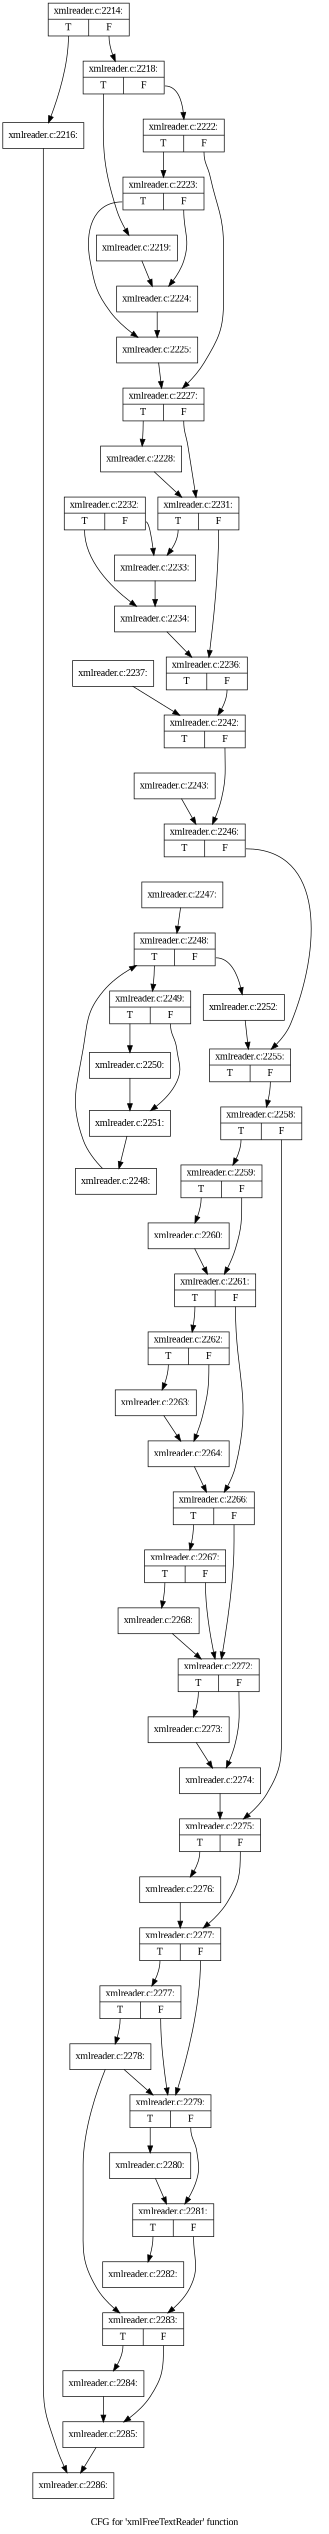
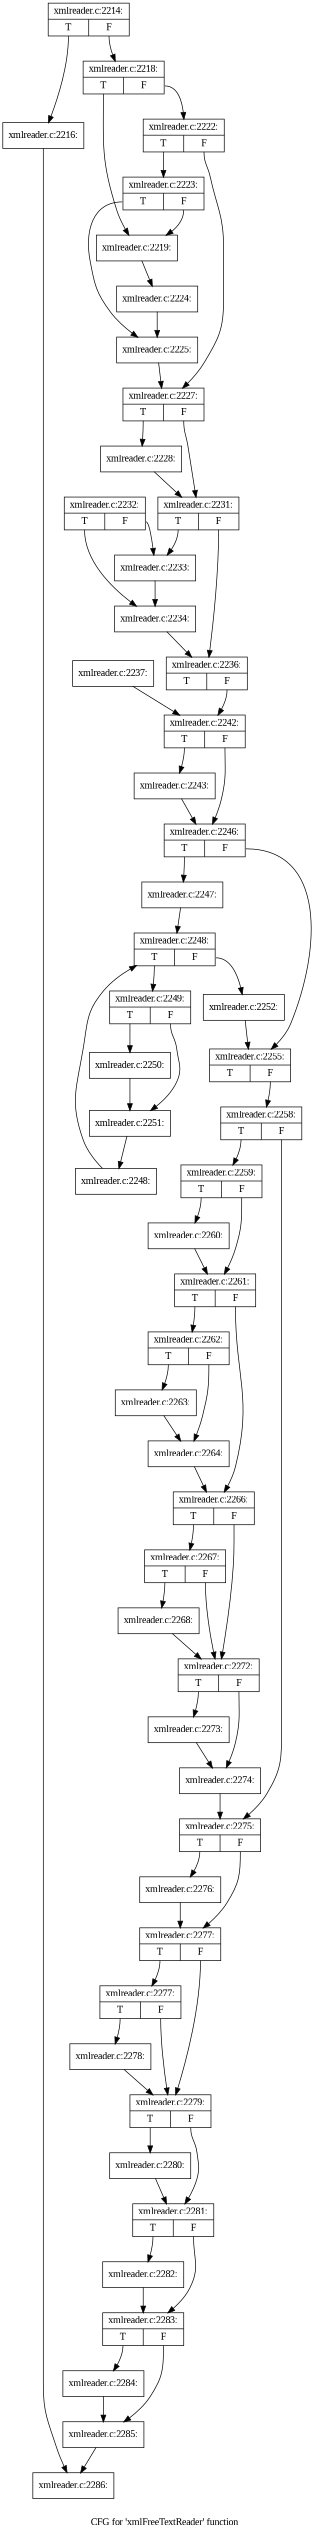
edge "xmlreader.c:2223:" -> "xmlreader.c:2224:": now "xmlreader.c:2223:" -> "xmlreader.c:2219:"
edge "xmlreader.c:2242:" -> "xmlreader.c:2243:": added
edge "xmlreader.c:2246:" -> "xmlreader.c:2247:": added
edge "xmlreader.c:2278:" -> "xmlreader.c:2283:": now "xmlreader.c:2282:" -> "xmlreader.c:2283:"
